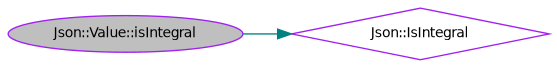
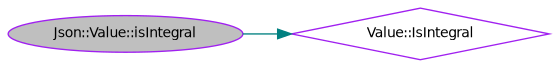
node "Json::IsIntegral": label "Json::IsIntegral" -> "Value::IsIntegral"
